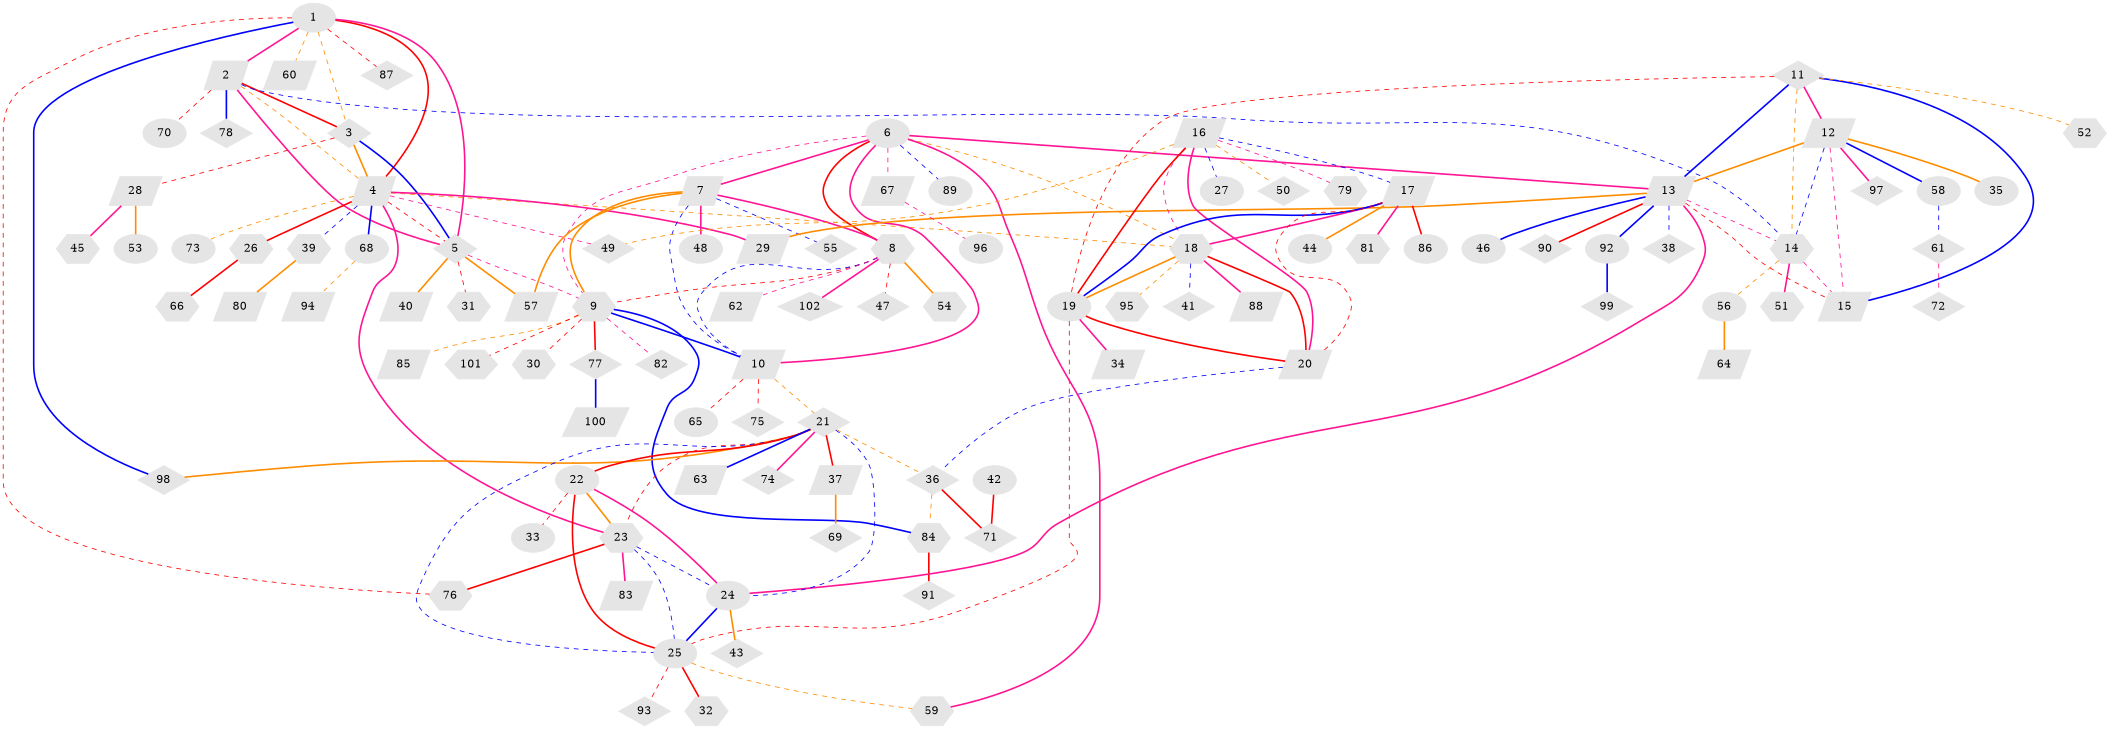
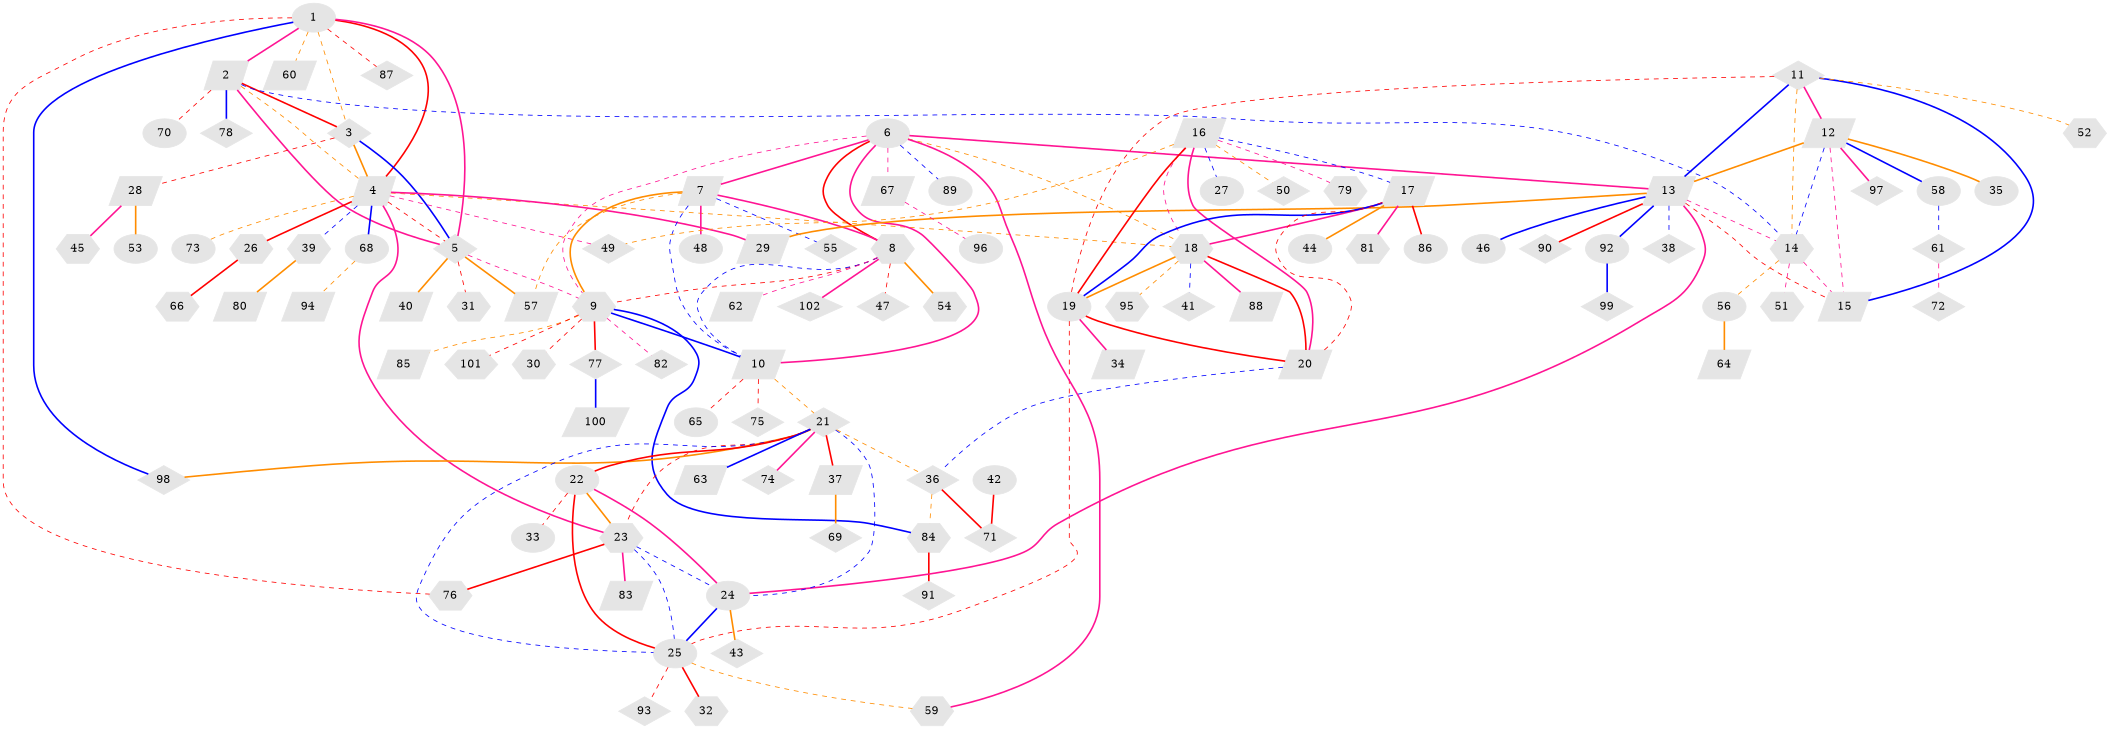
edge "7" -- "57": style bold -> dashed
edge "14" -- "51": style bold -> dashed
